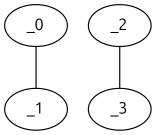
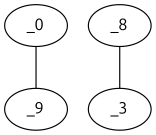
node "_2": label "_2" -> "_8"
node "_1": label "_1" -> "_9"
